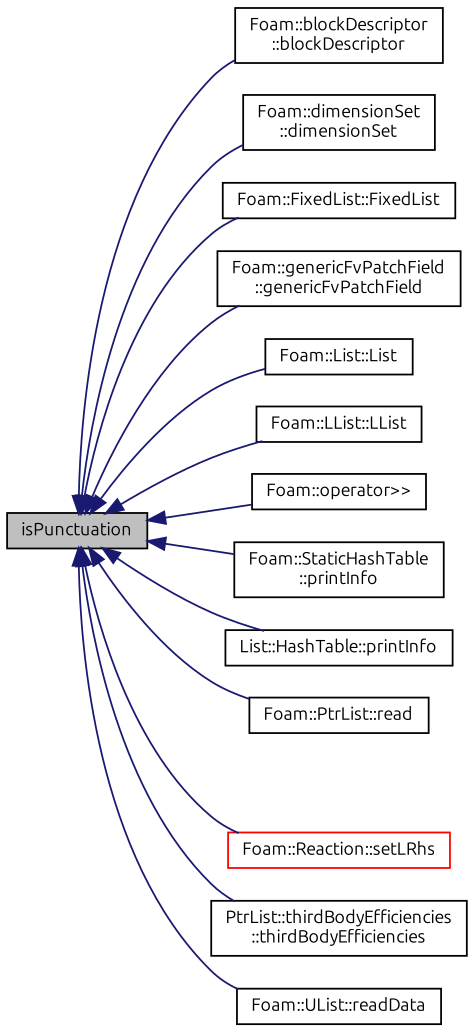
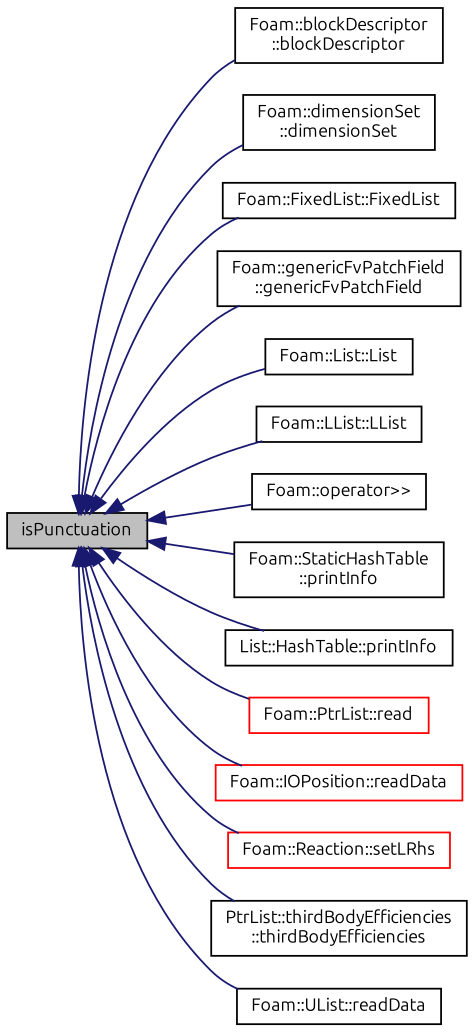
node "Foam::PtrList::read": color black -> red
node "Foam::IOPosition::readData": added
